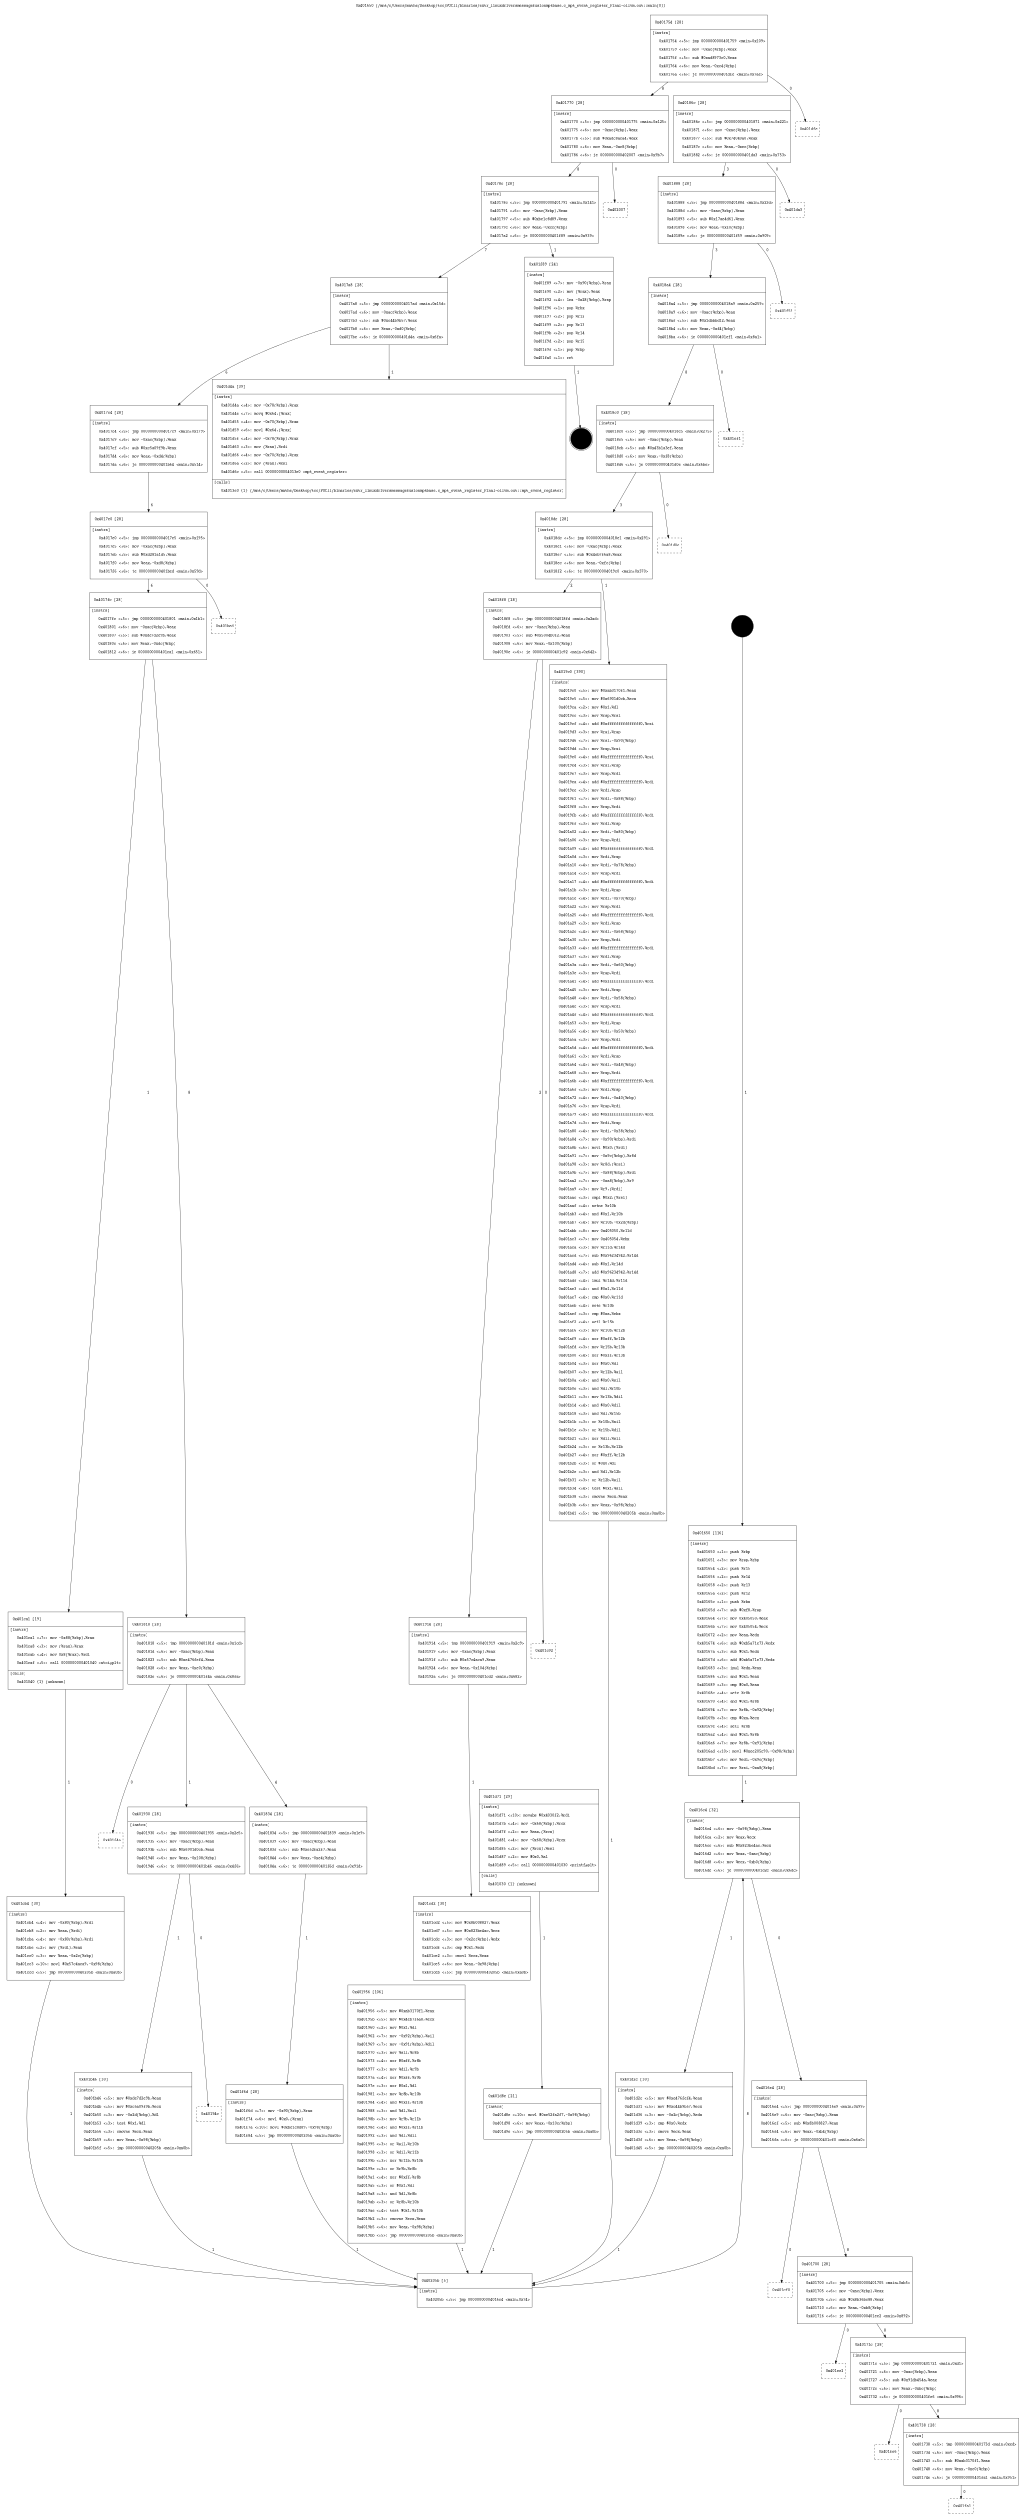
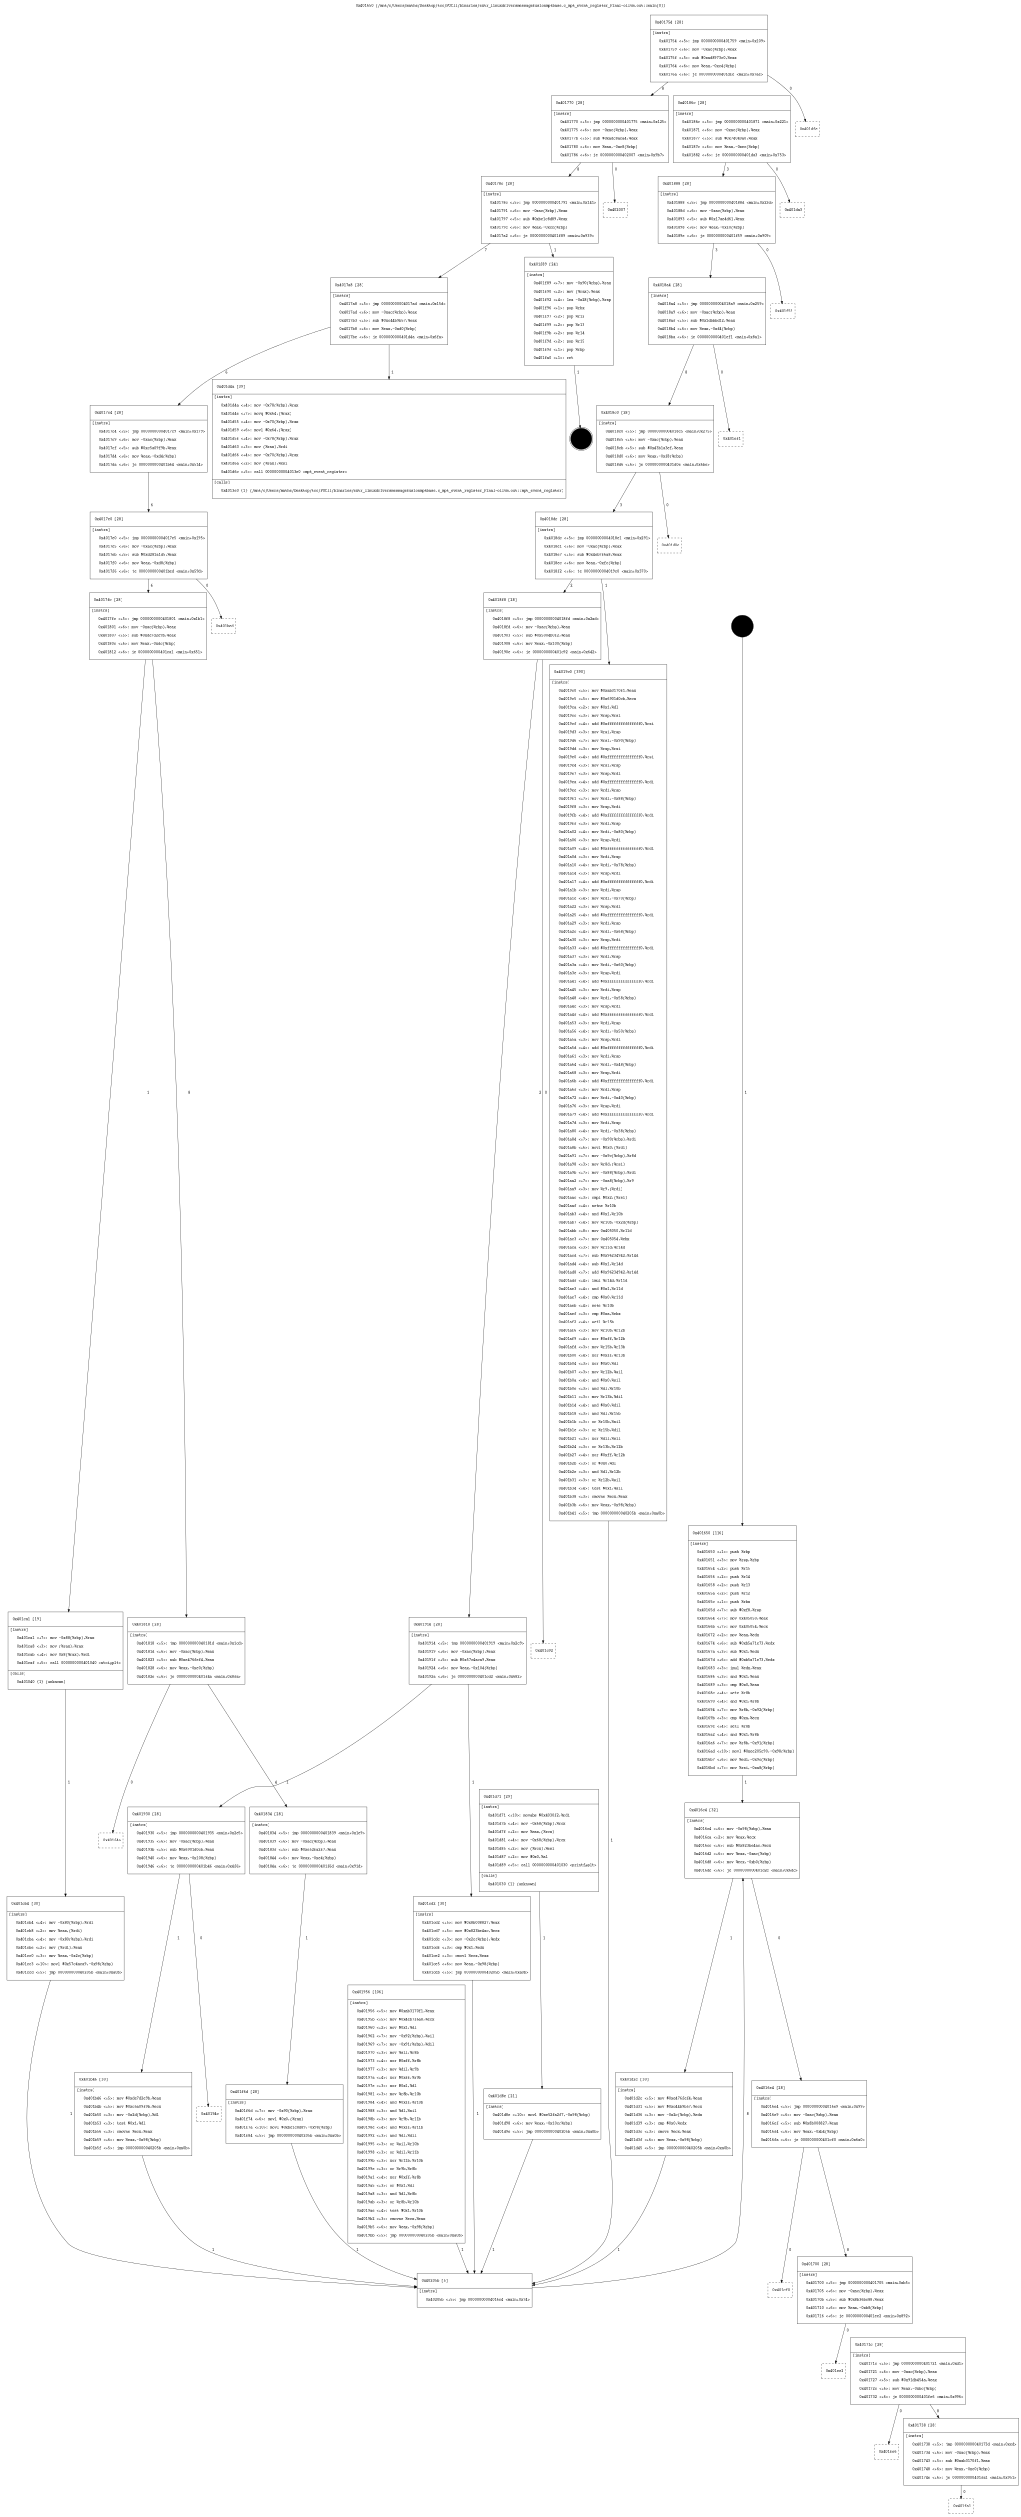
edge "0x401818 [28]" -> "0x401930 [28]": now "0x401914 [28]" -> "0x401930 [28]"
edge "0x401cd2 [30]" -> "0x40205b [5]": added, label "1"
edge "0x401700 [28]" -> "0x40171c [28]": removed, label "8"
